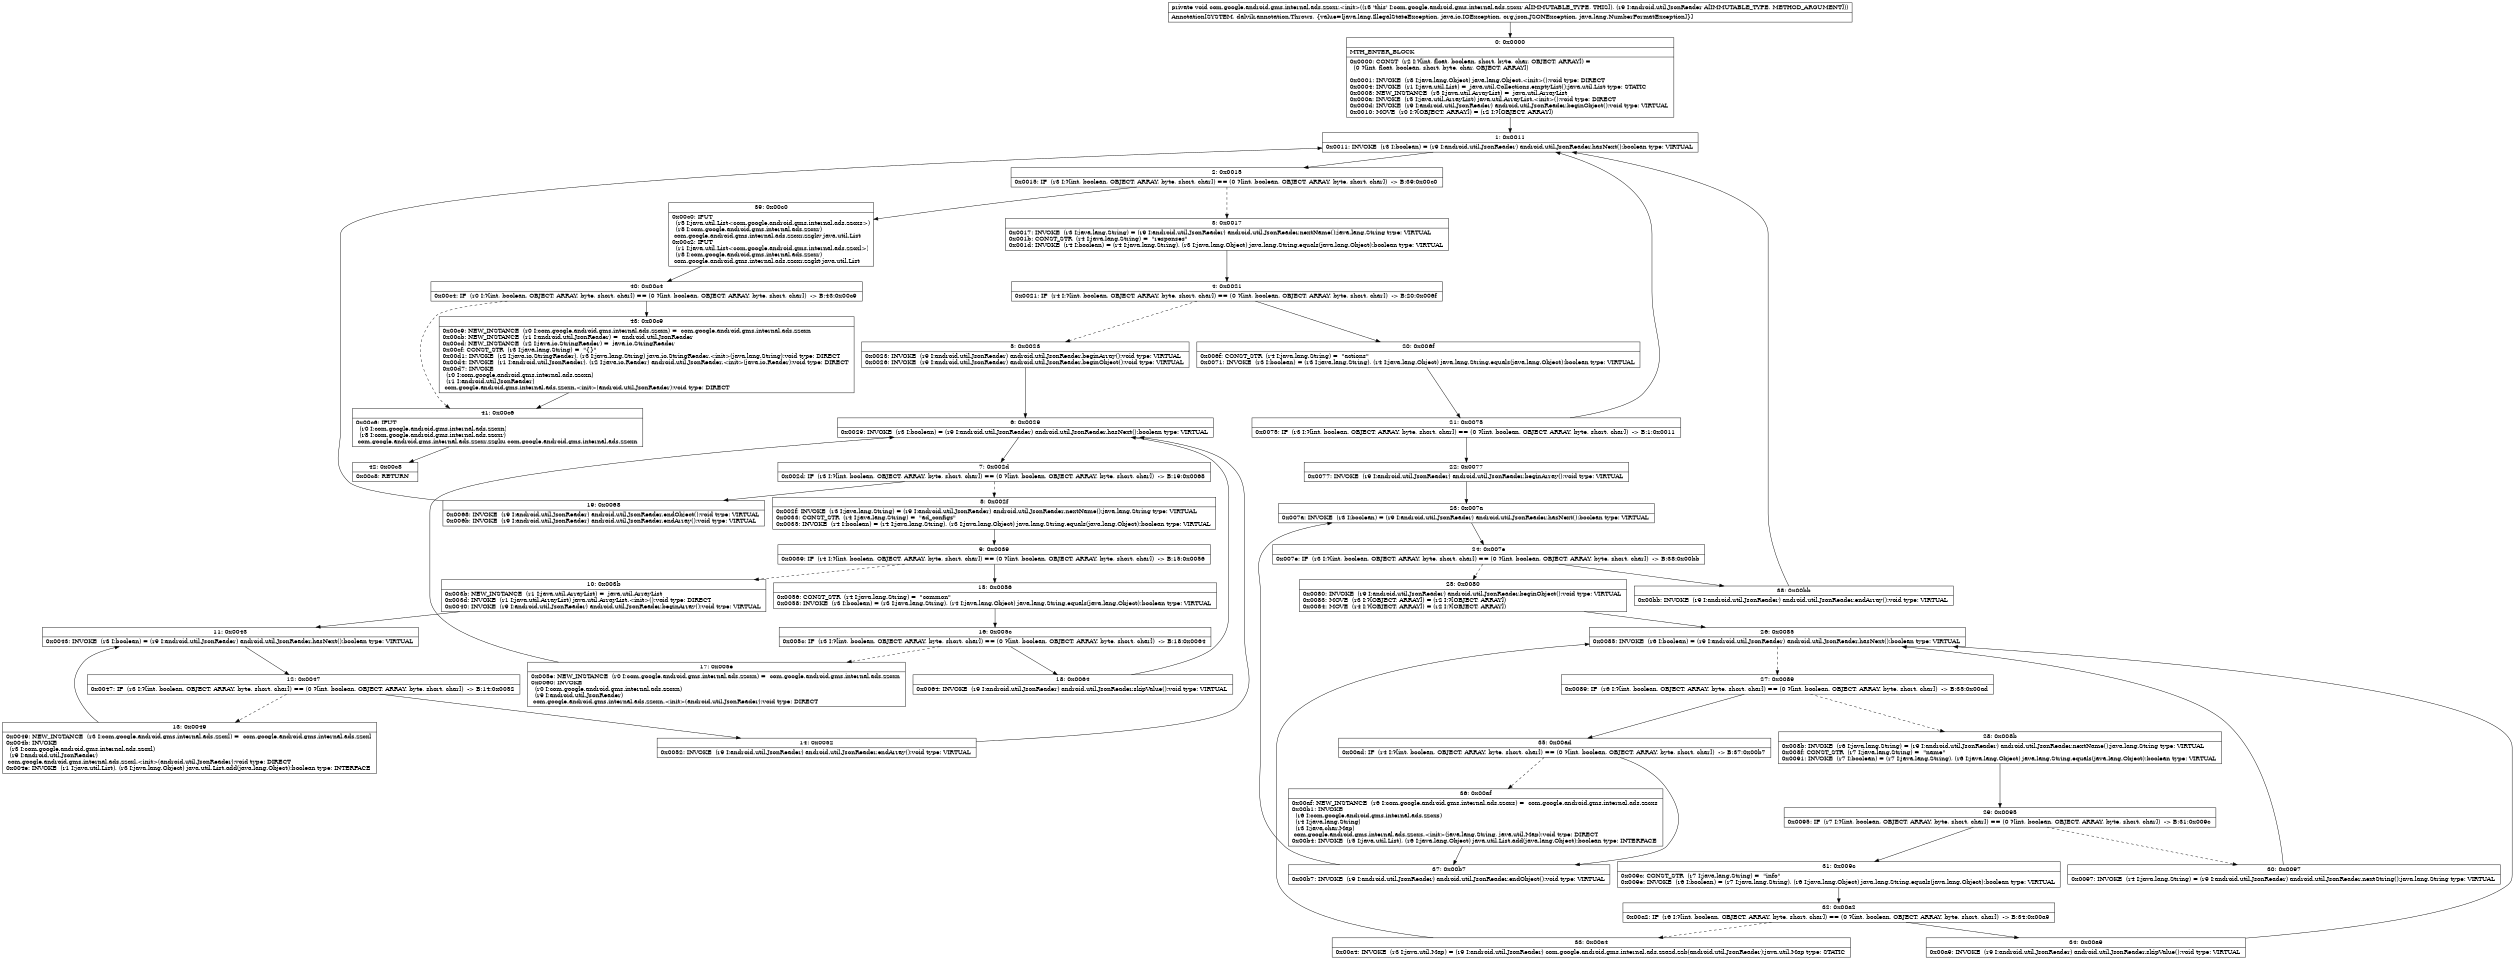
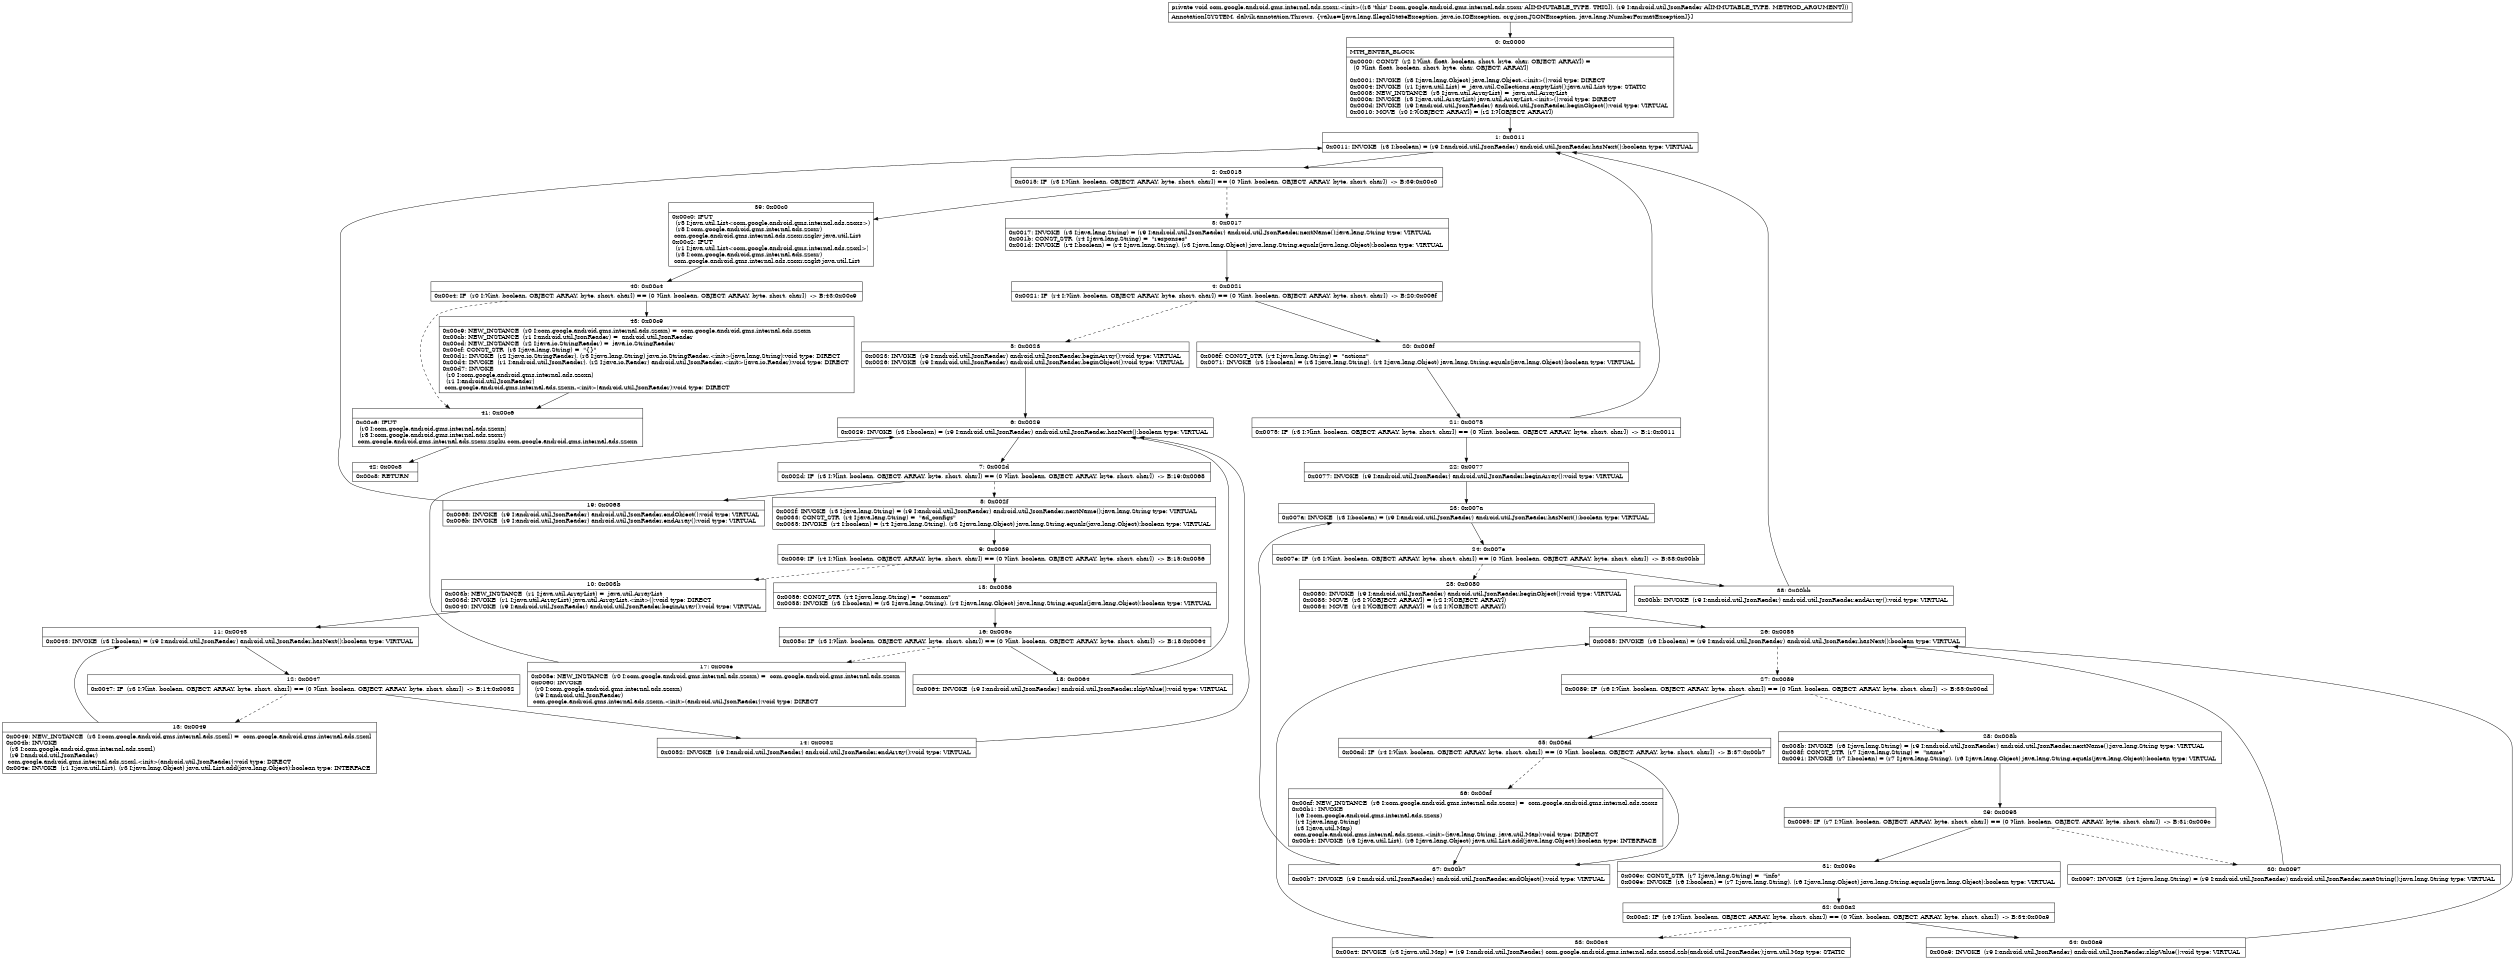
node "36: 0x00af": text "(r3 I:java.char.Map)" -> "(r3 I:java.util.Map)"
